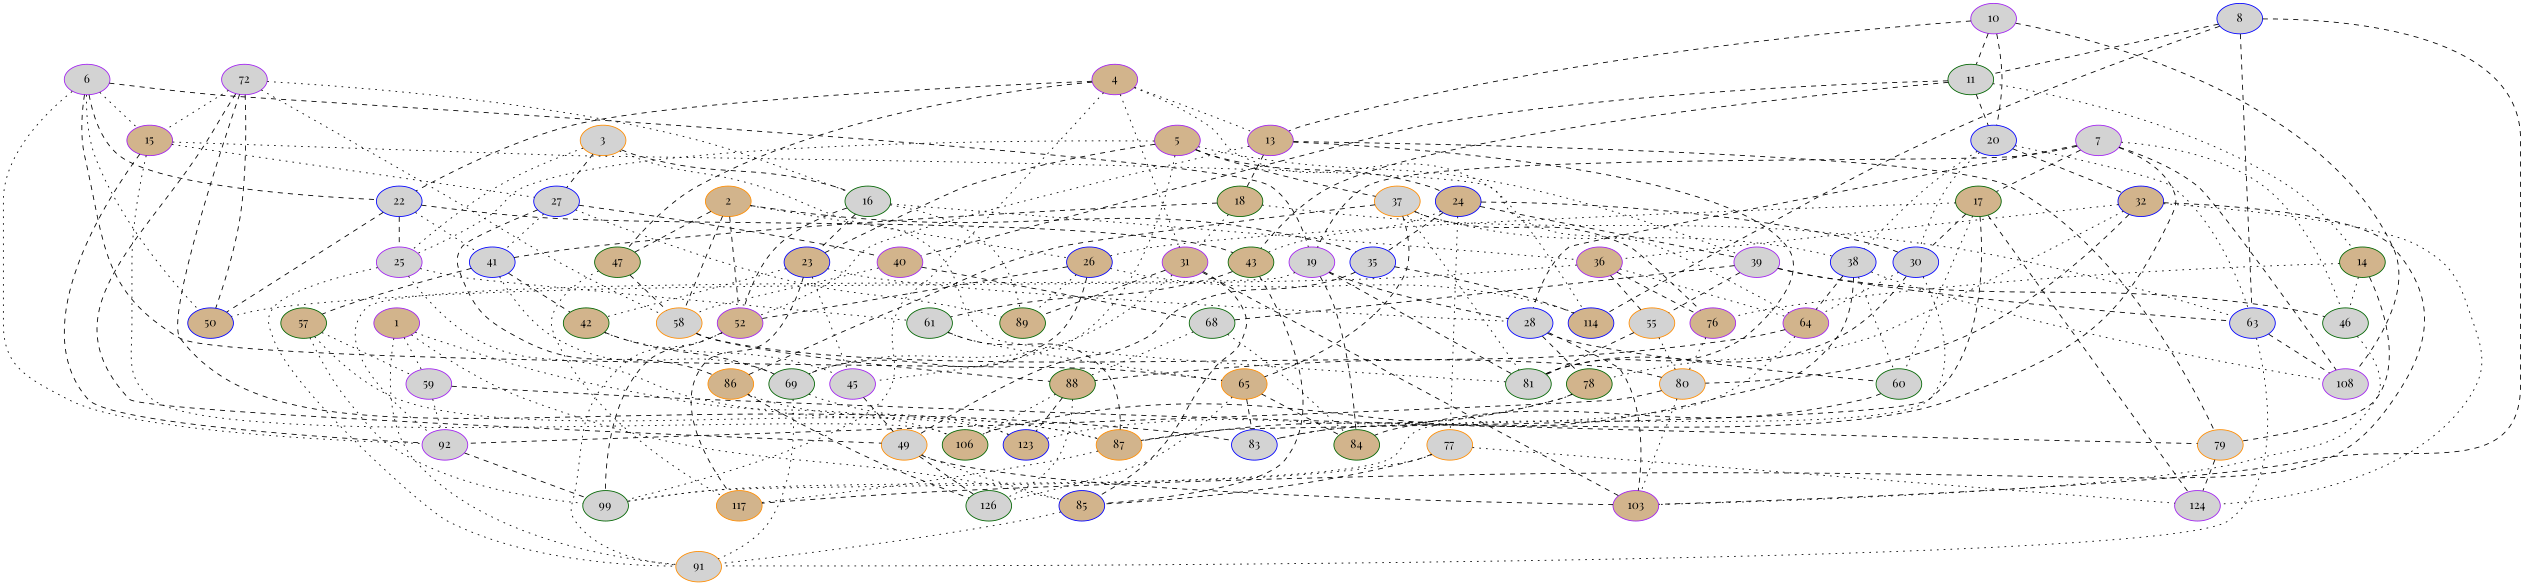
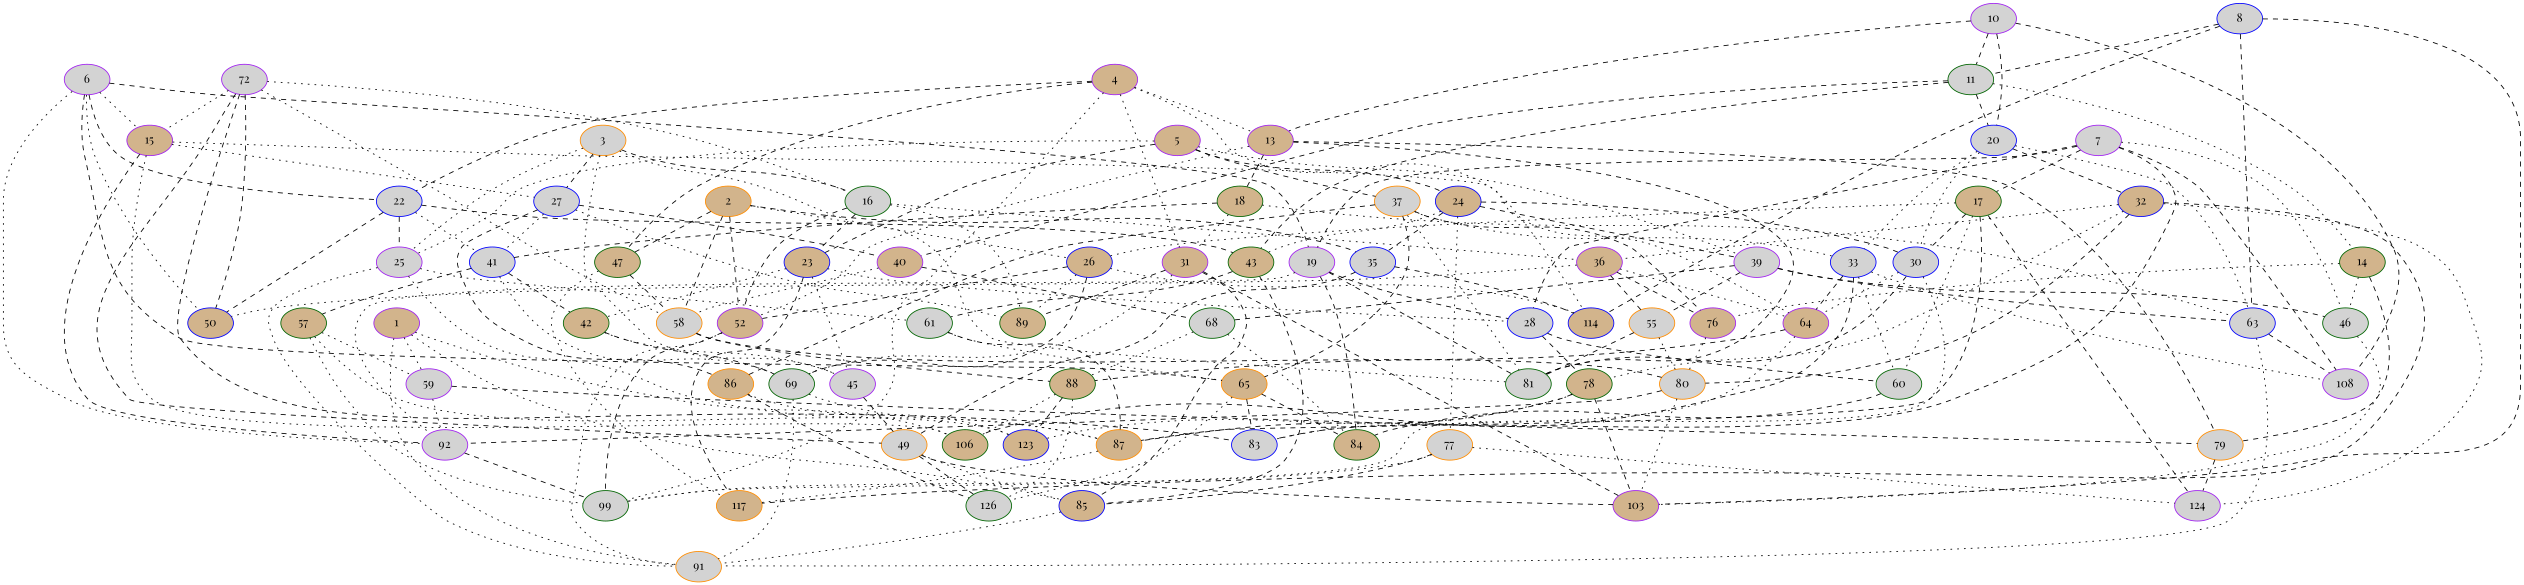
node "38": label "38" -> "33"
edge "5" -- "45": now "3" -- "45"
edge "28" -- "103": now "78" -- "103"
